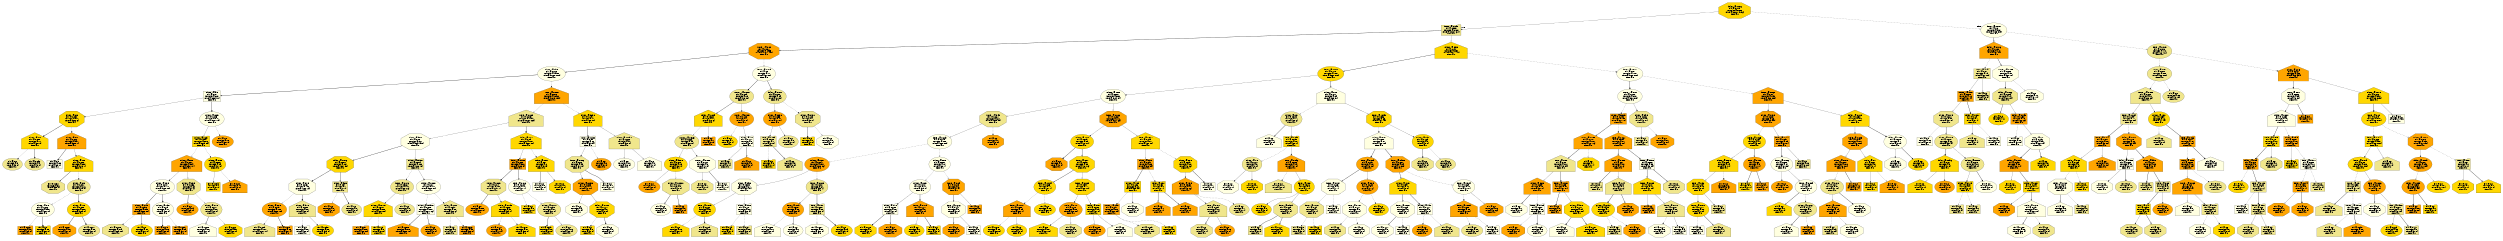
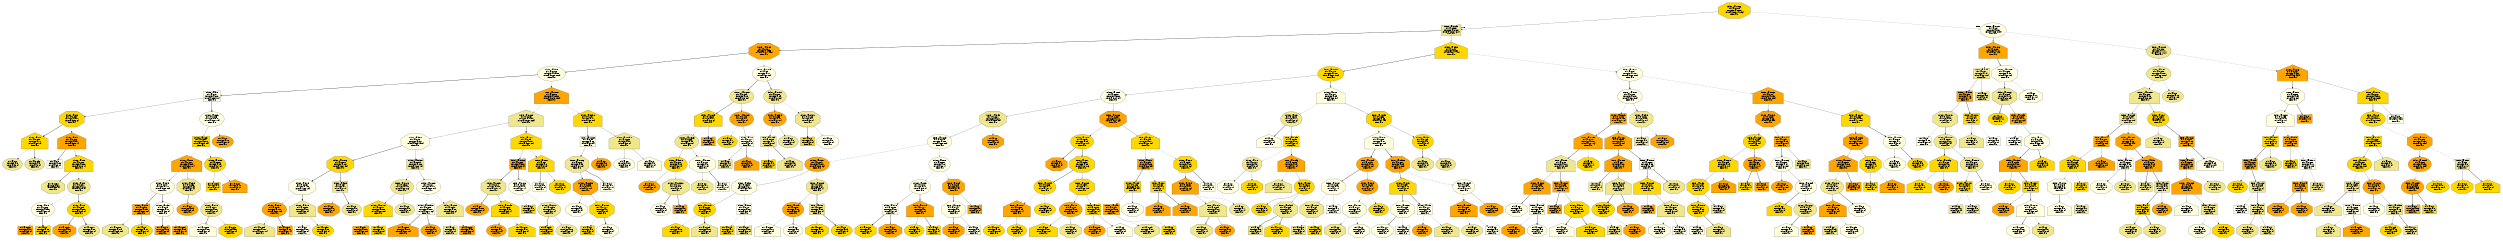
node "make <= 0.7 gini = 0.32 samples = 5 value = [1, 4] class = 1": shape house -> octagon
node "gini = 0.087 samples = 22 value = [21, 1] class = 1": fillcolor lightyellow -> gold
